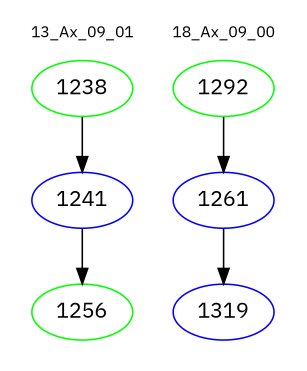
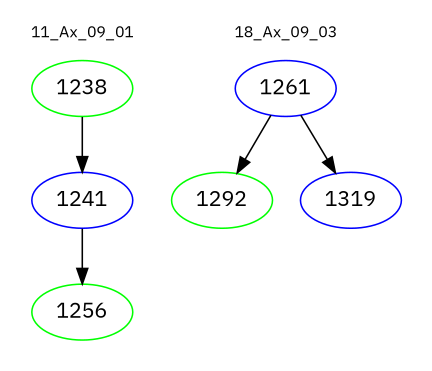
cluster "13_Ax_09_01": label "13_Ax_09_01" -> "11_Ax_09_01"
cluster "18_Ax_09_00": label "18_Ax_09_00" -> "18_Ax_09_03"
edge "1292" -> "1261": reversed
